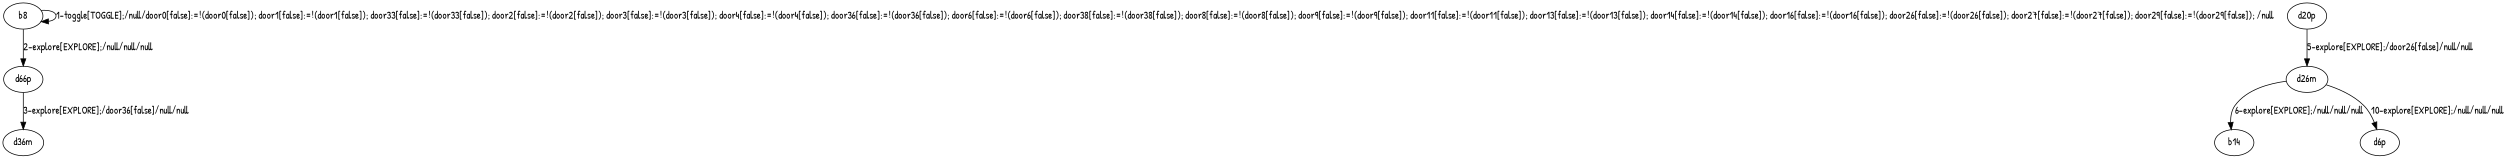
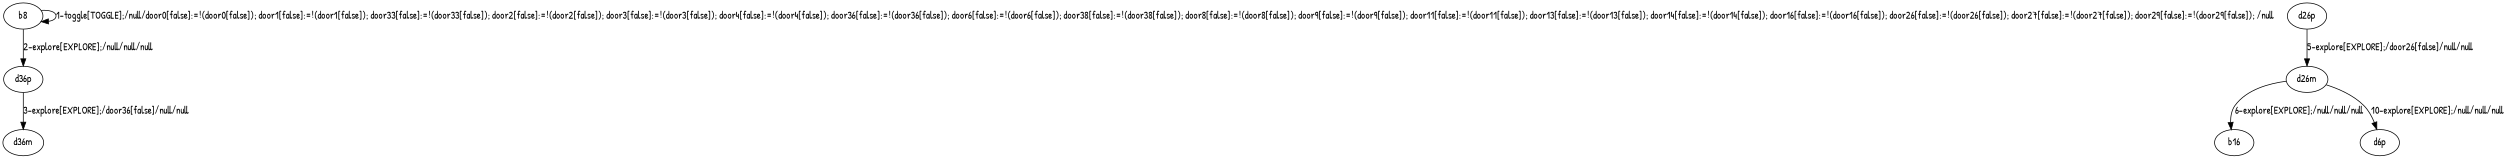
node "d20p": label "d20p" -> "d26p"
node "d66p": label "d66p" -> "d36p"
node "b14": label "b14" -> "b16"
